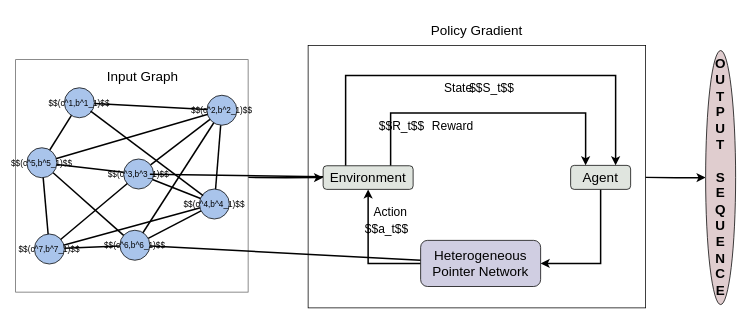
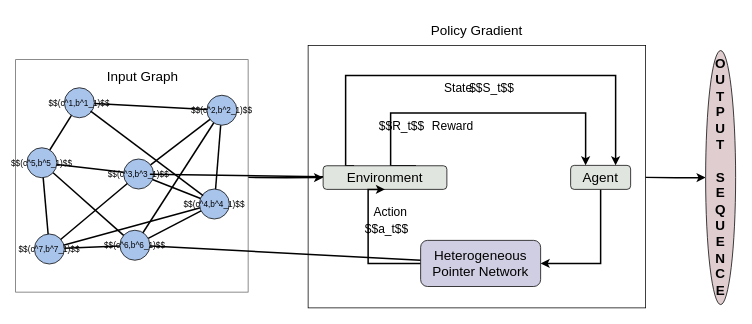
edge "$$(c^2,b^2_1)$$" -- "$$(c^5,b^5_1)$$": removed
node "Environment": size 90x24 -> 124x24
